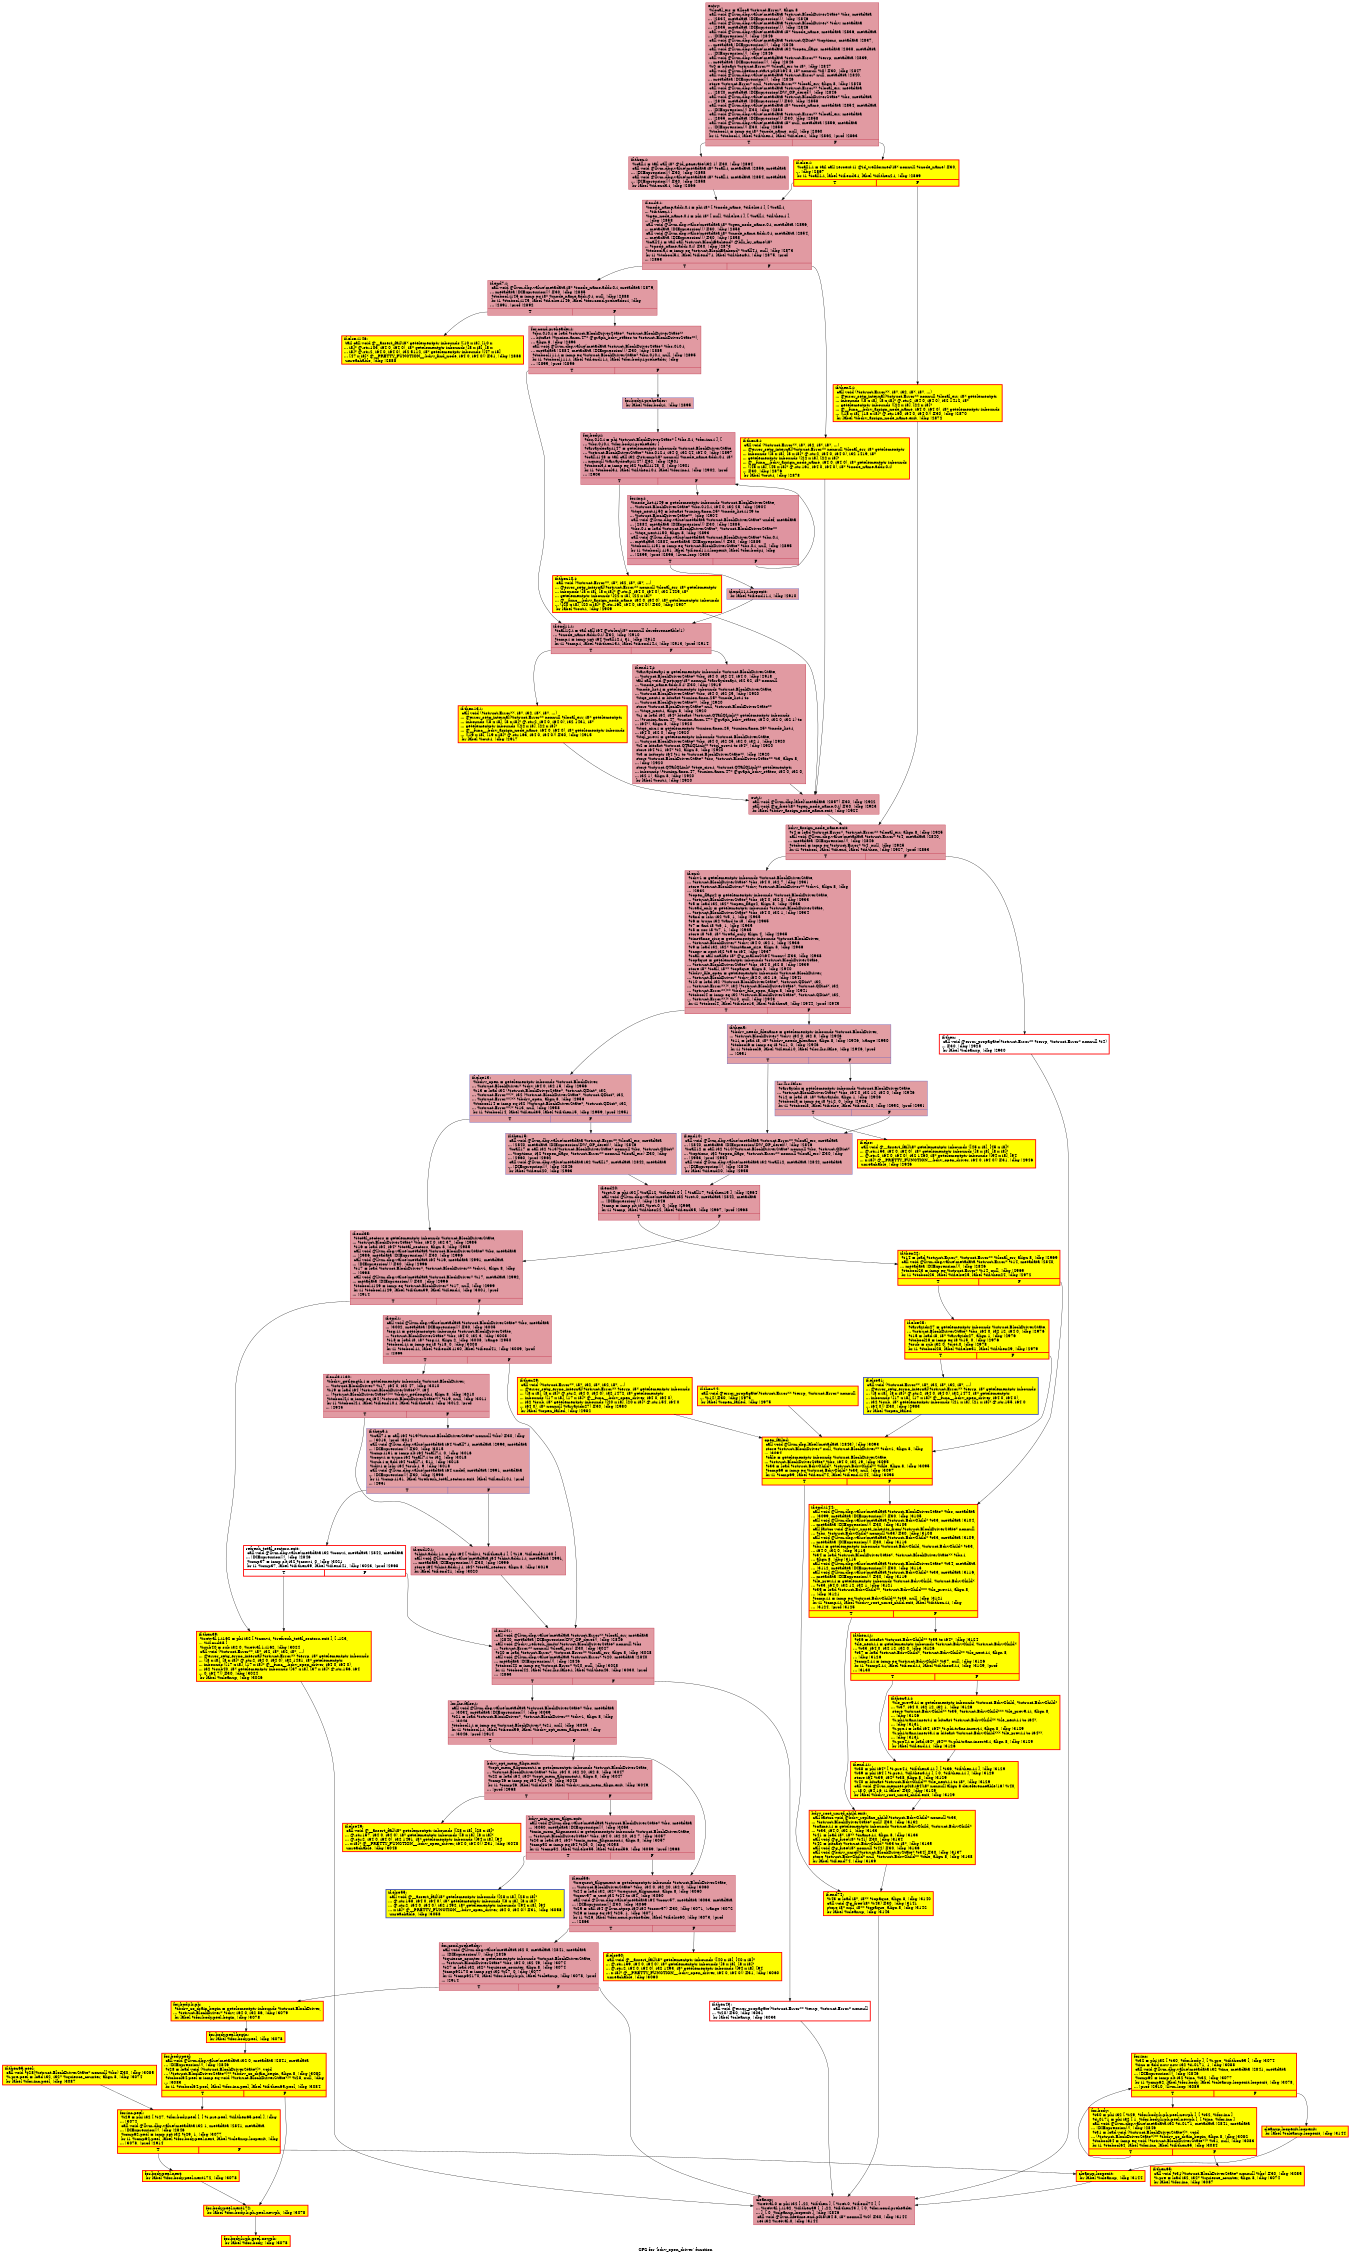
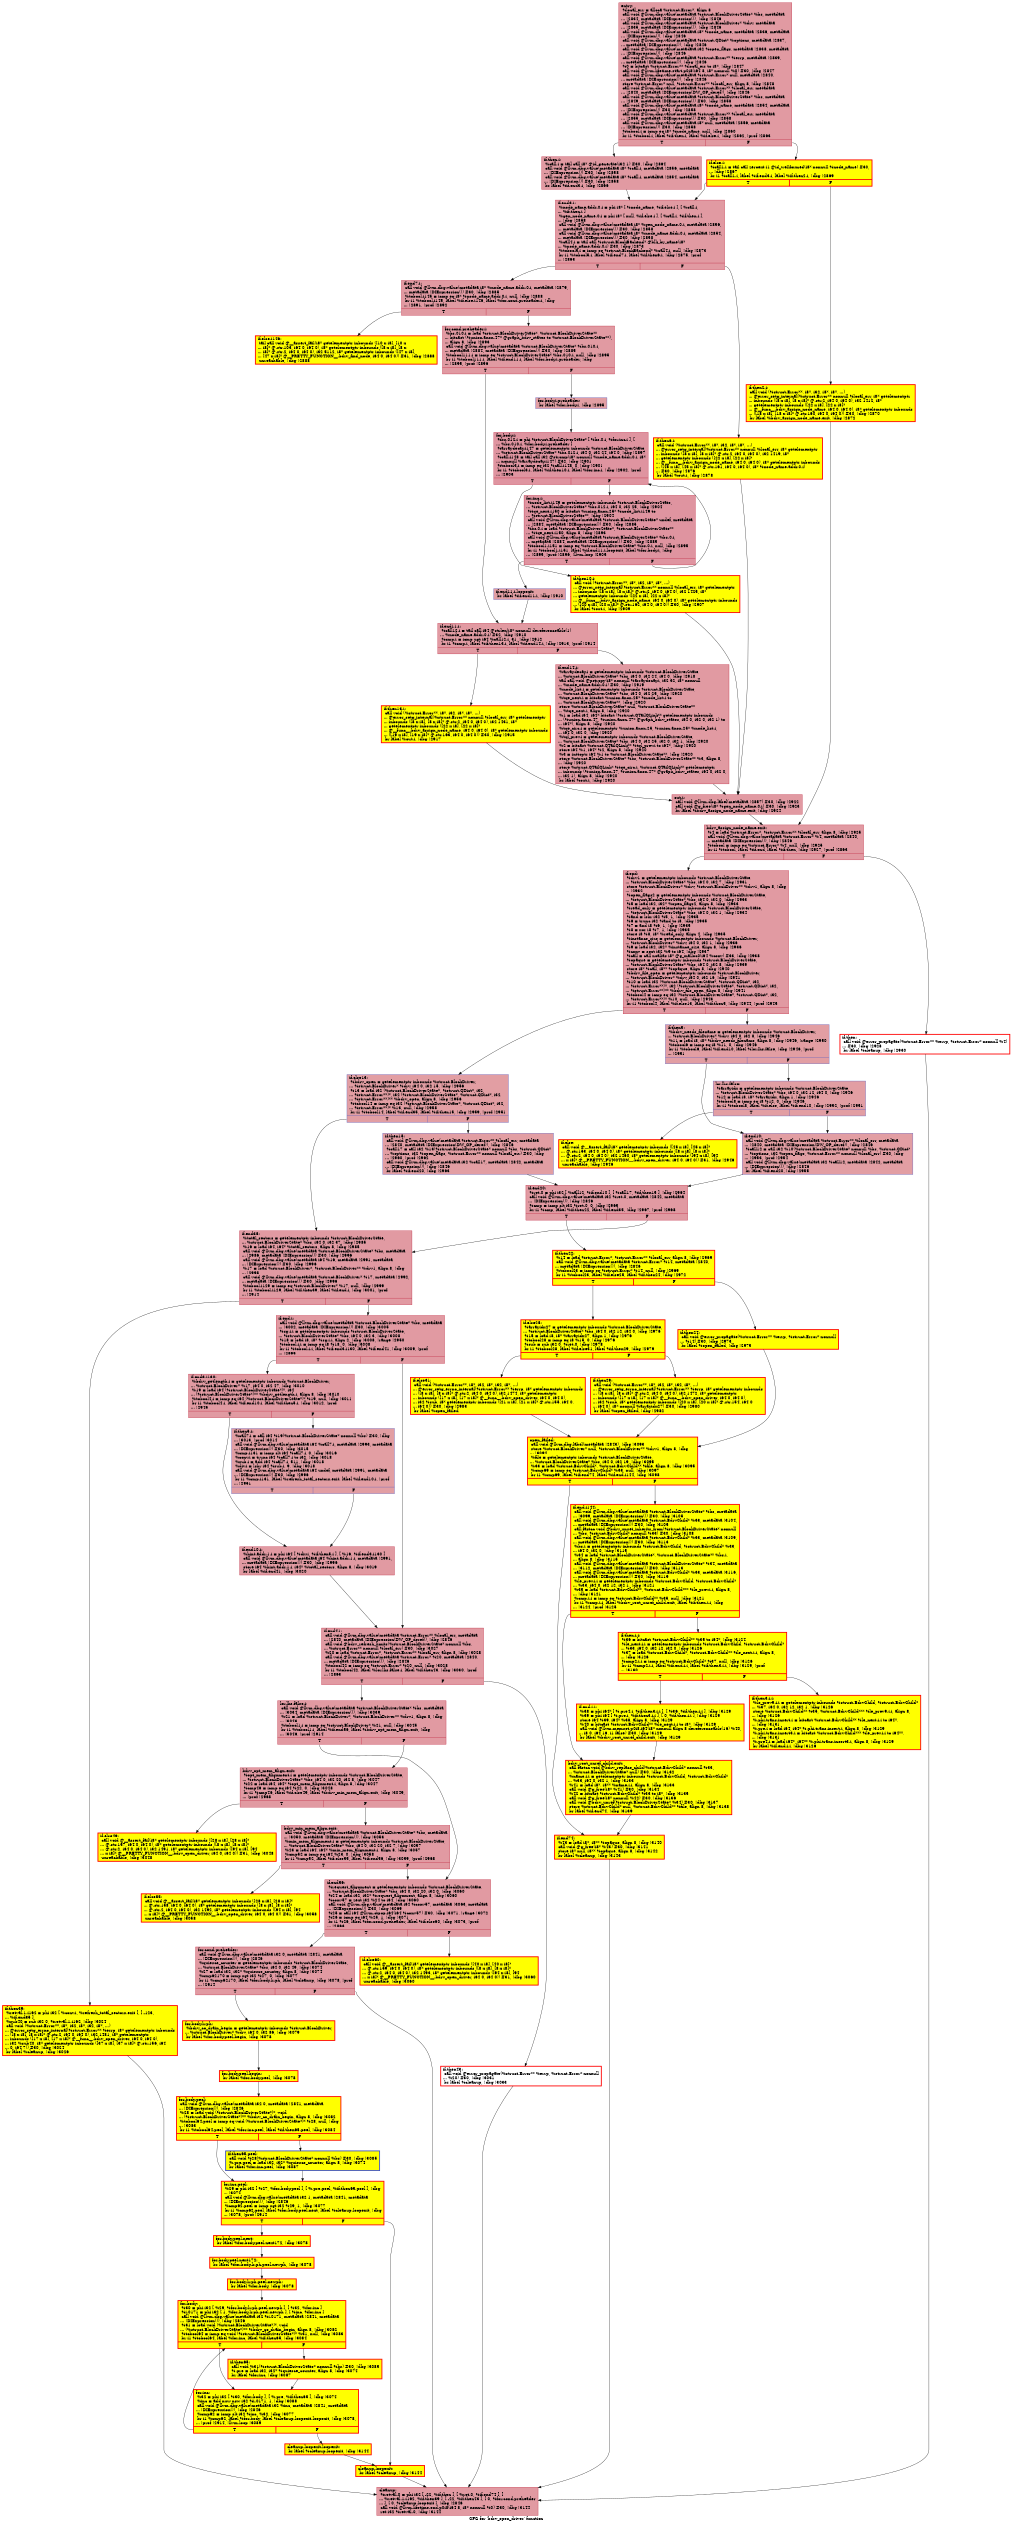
node "if.then6.i:": text "... #30, !dbg !2876" -> "... #30, !dbg !4876"
node "if.else31:": color #3d50c3ff -> red
edge "if.then22:" -> "if.end.i144:": now "if.then22:" -> "if.then24:"
edge "if.else25:" -> "open_failed:": now "if.else25:" -> "if.then29:"
node "refresh_total_sectors.exit:": removed
edge "if.then3.i.i:" -> "if.end.i.i:": removed
node "if.else55:": color #3d50c3ff -> red
node "if.then65.peel:": color red -> #3d50c3ff
node "for.inc:": text "... !prof !2910, !llvm.loop !3089" -> "... !prof !2914, !llvm.loop !3089"
edge "for.body.peel:" -> "for.body.peel.next172:": now "for.body.peel:" -> "if.then65.peel:"
edge "for.body.lr.ph.peel.newph:" -> "for.body:": added
edge "if.then65:" -> "for.inc:": added
